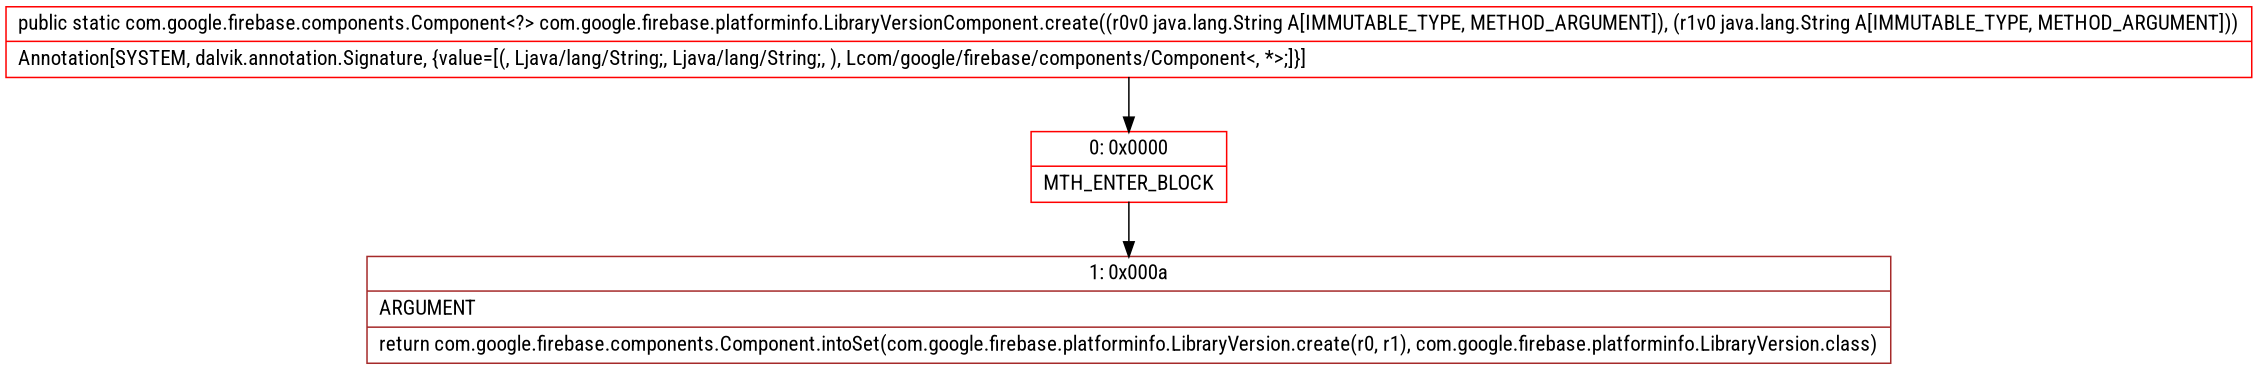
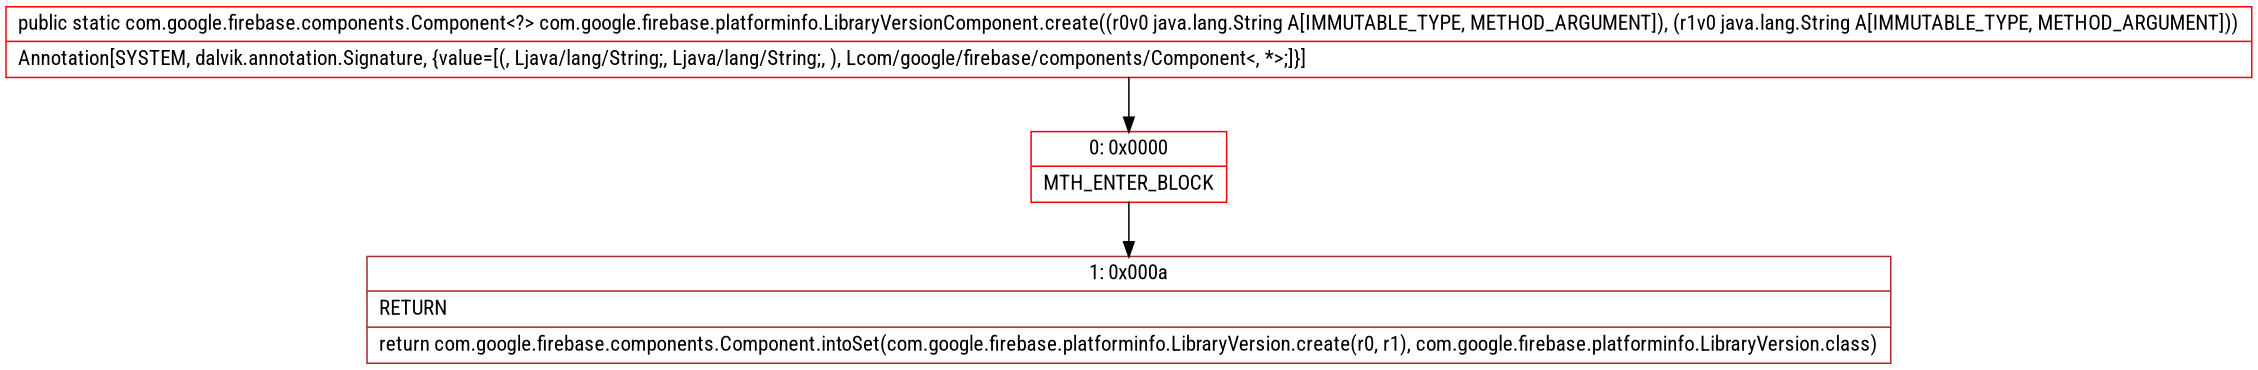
node "1: 0x000a": text "ARGUMENT" -> "RETURN"
